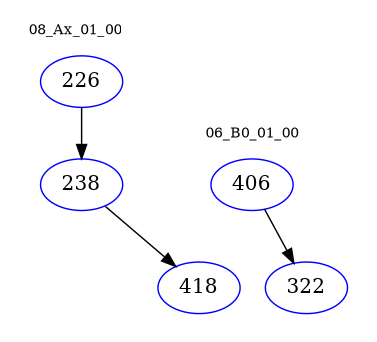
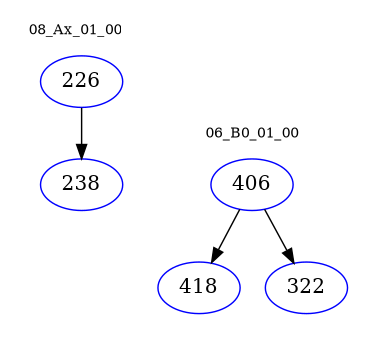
edge "238" -> "418": now "406" -> "418"
